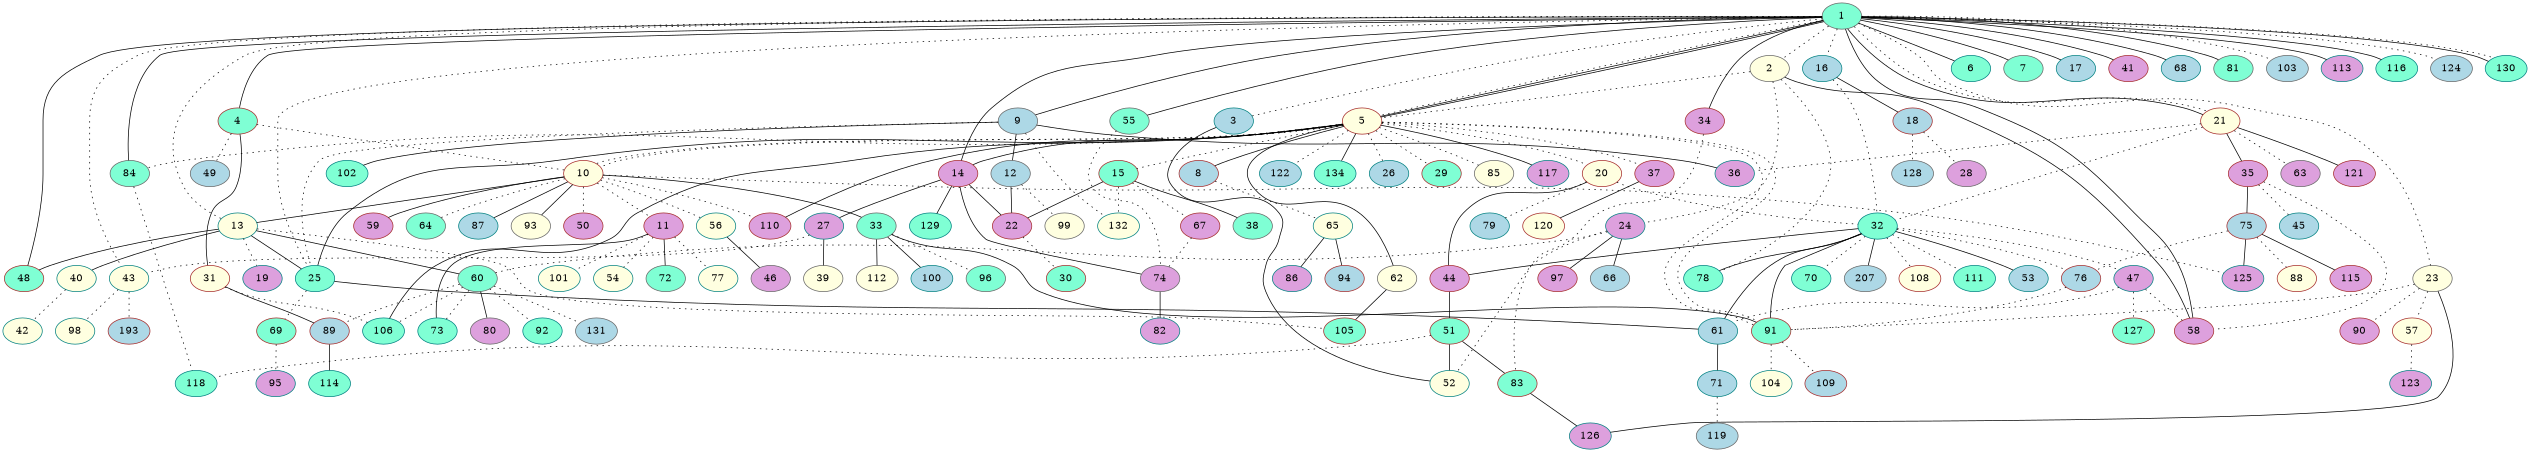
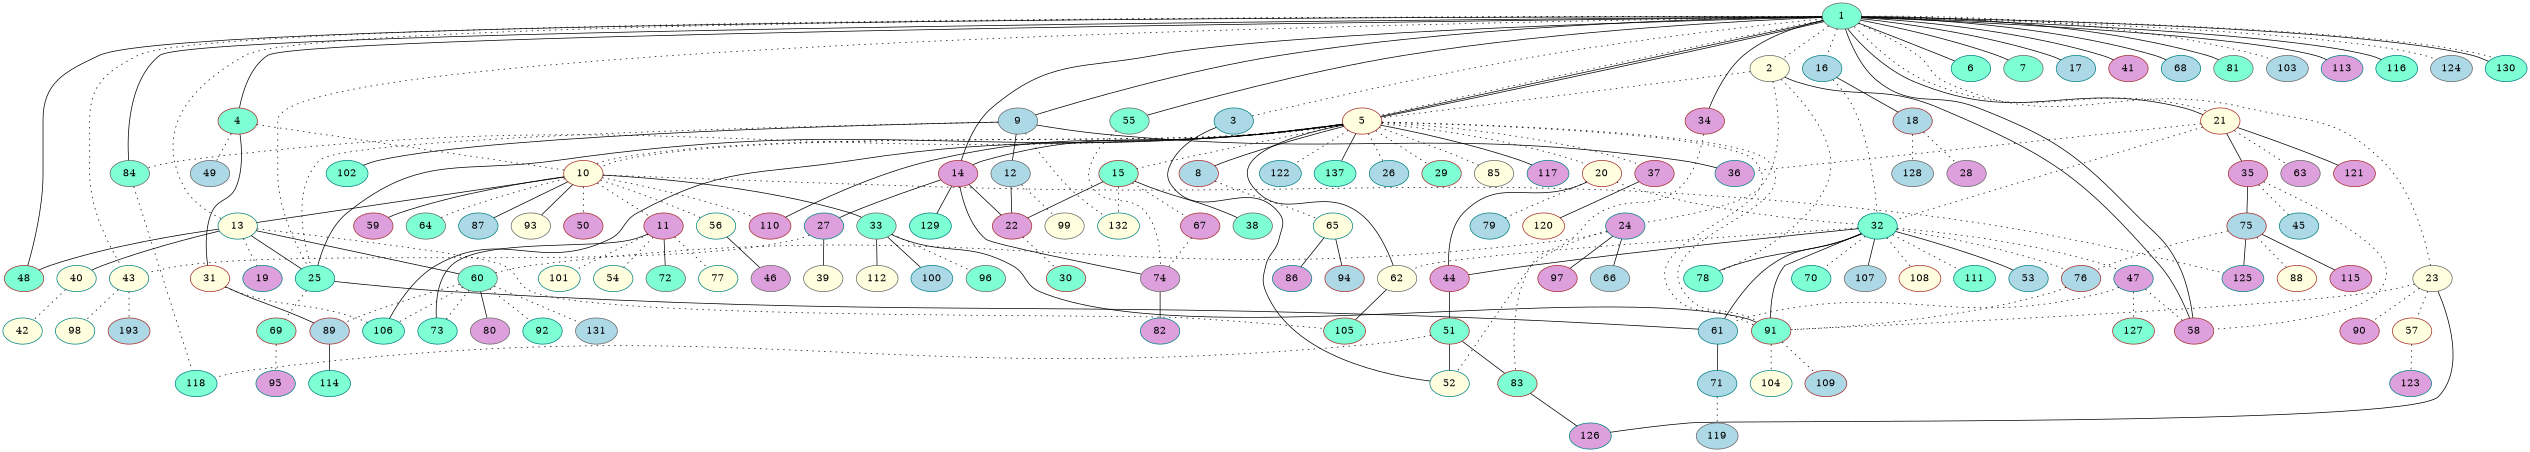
node "134": label "134" -> "137"
edge "32" -- "62": added
node "207": label "207" -> "107"
